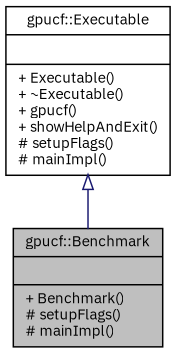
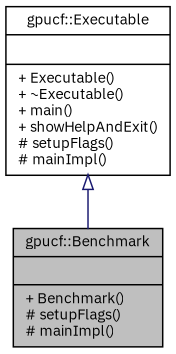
node "gpucf::Executable": text "+ gpucf()" -> "+ main()"
